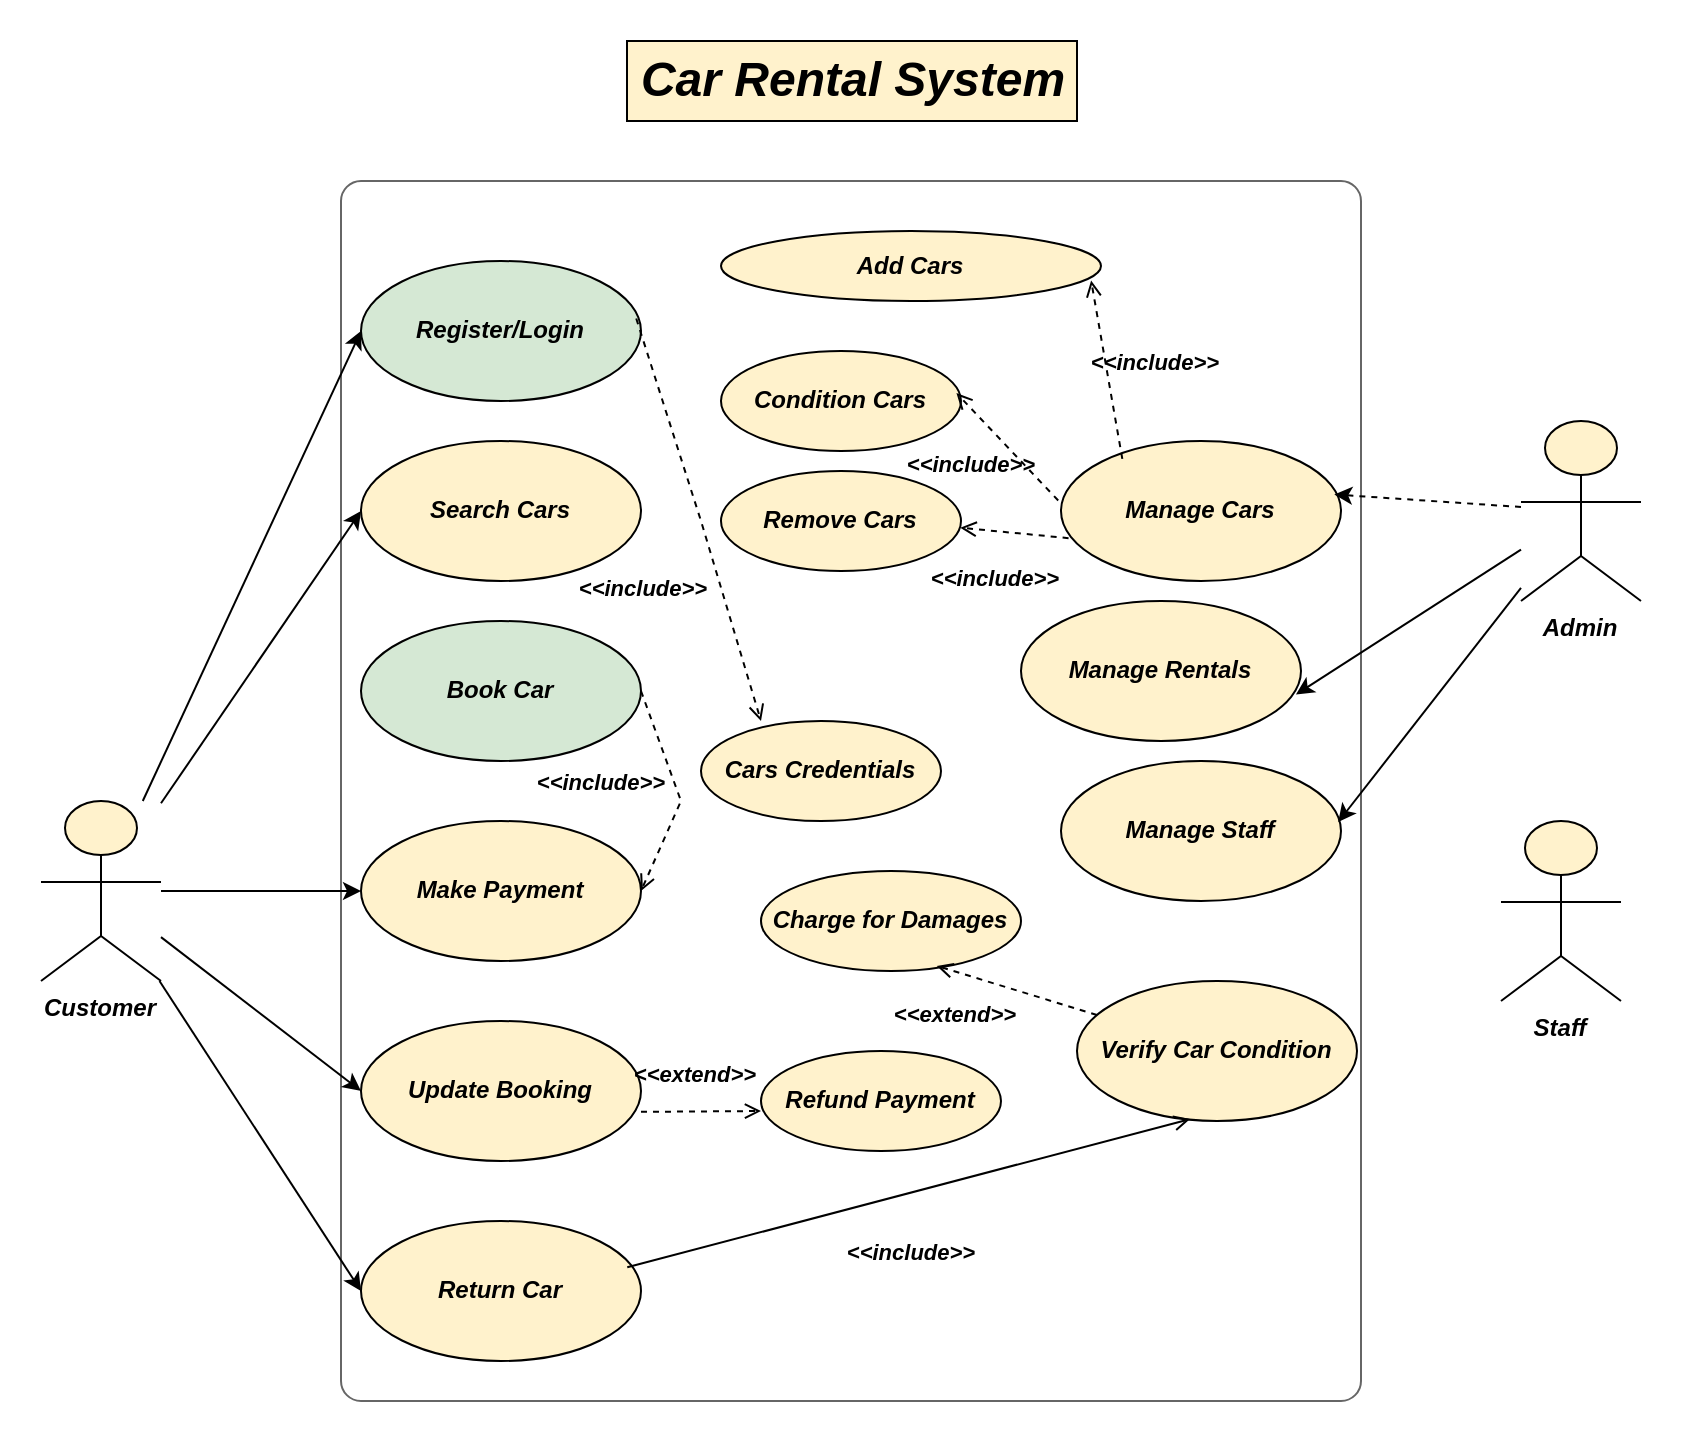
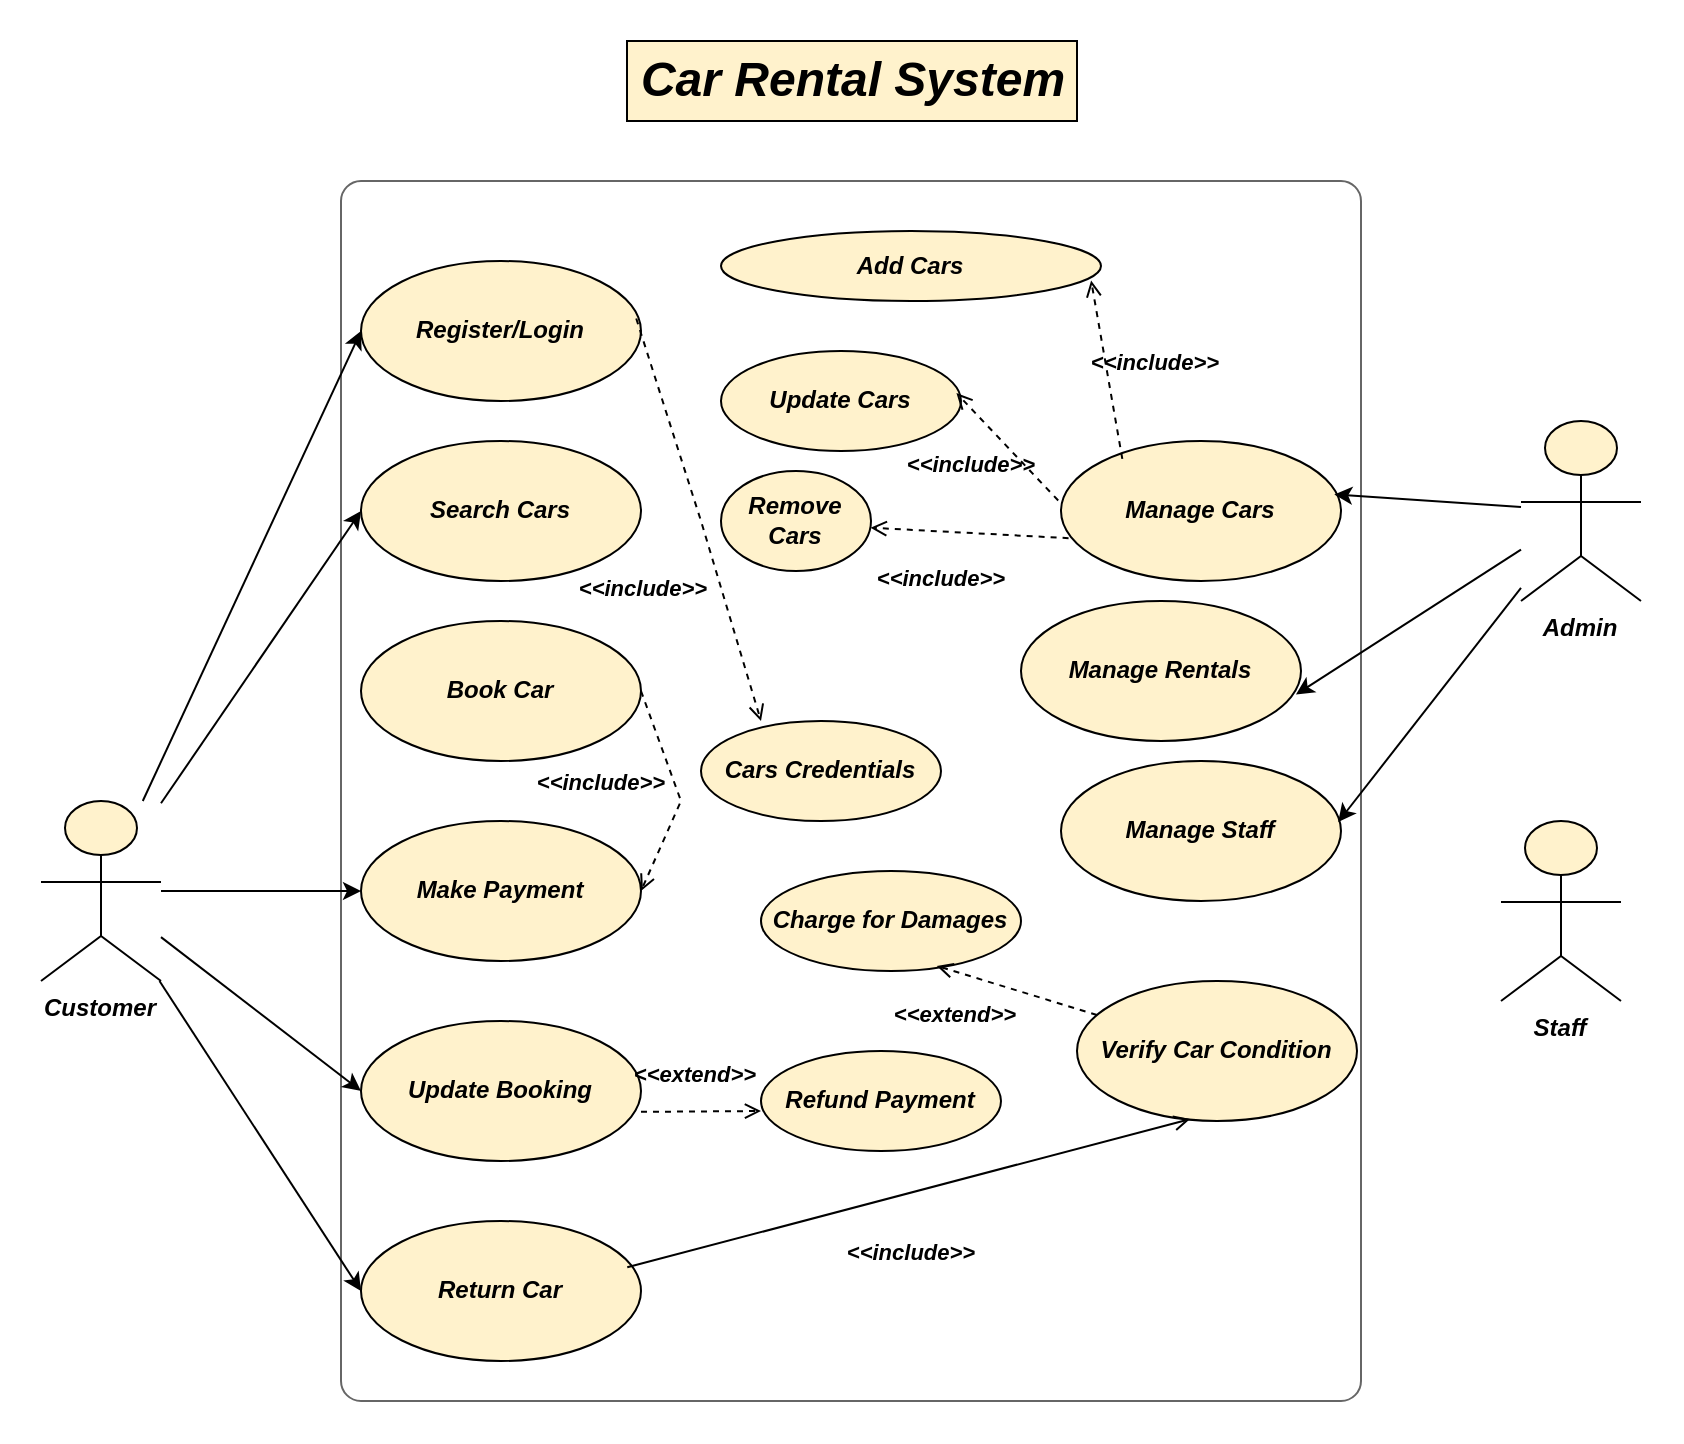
node "Register/Login": fillcolor #d5e8d4 -> #fff2cc
node "Condition Cars": label "Condition Cars" -> "Update Cars"
edge "Admin" -> "Manage Cars": style dashed -> solid
node "Remove Cars": size 240x100 -> 150x100
node "Book Car": fillcolor #d5e8d4 -> #fff2cc
